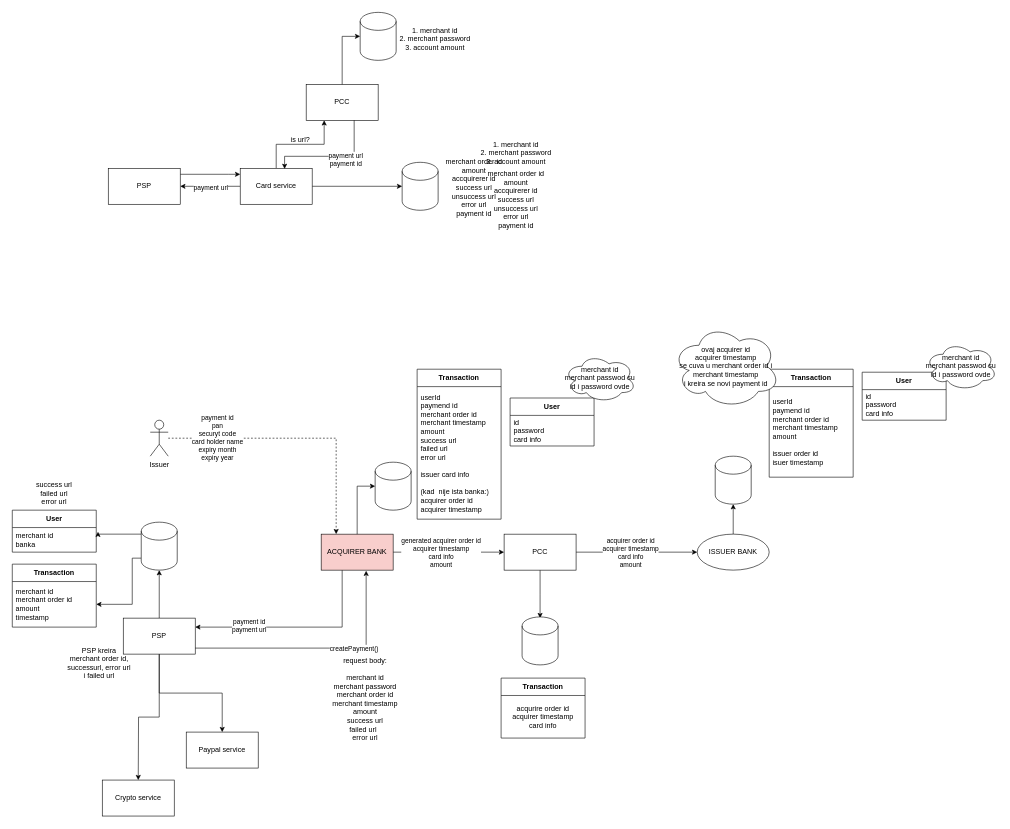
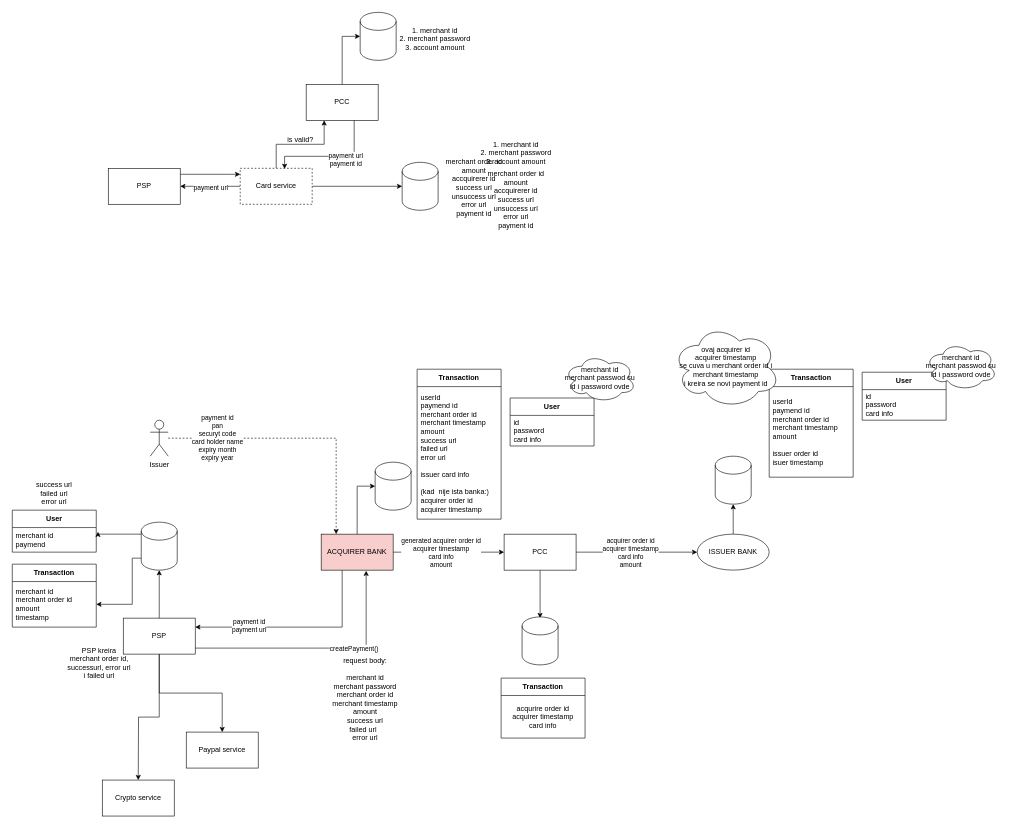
node "is url?": label "is url?" -> "is valid?"
node "Card service": style solid -> dashed
node "merchant id banka": label "merchant id banka" -> "merchant id paymend"
